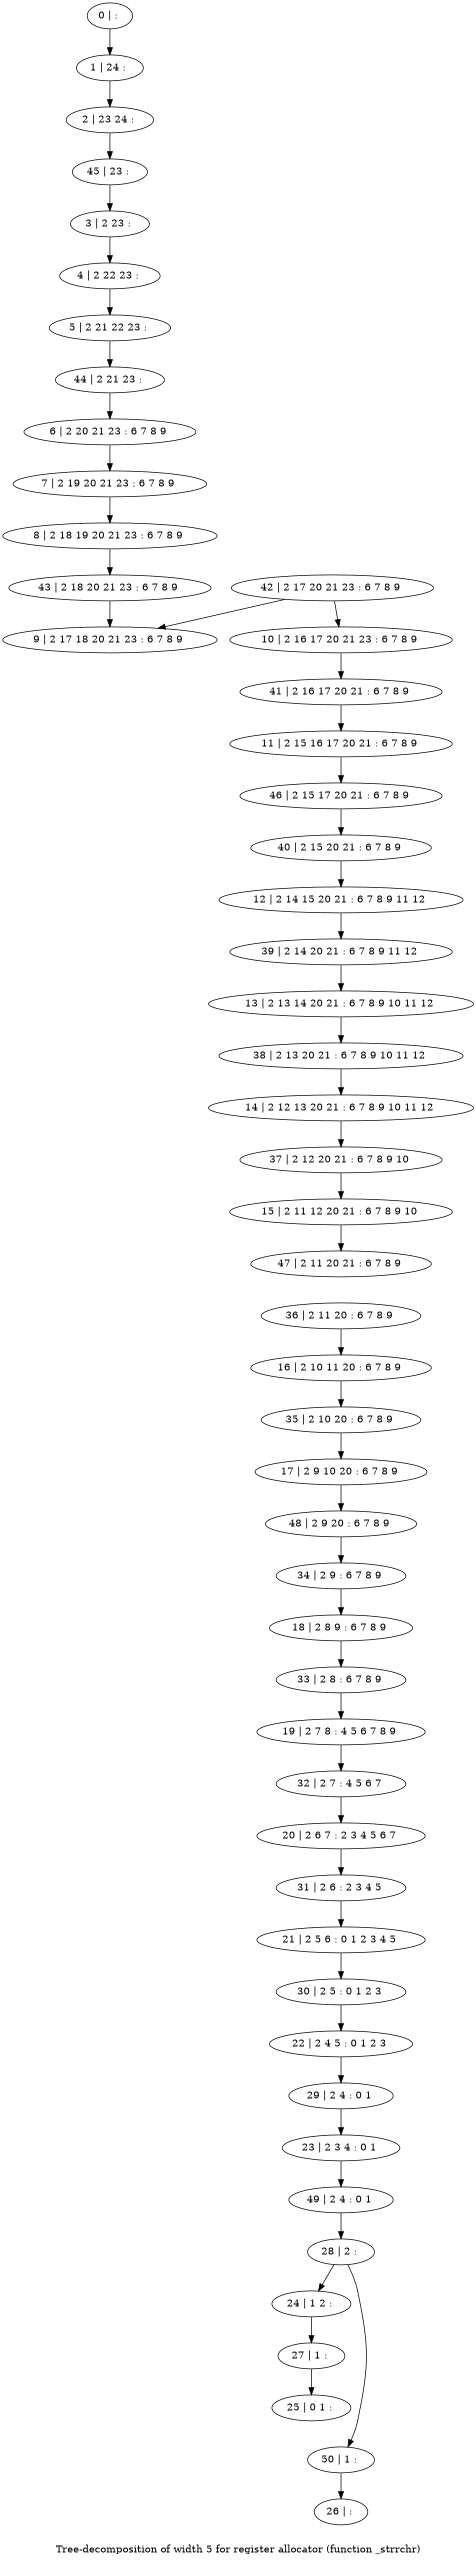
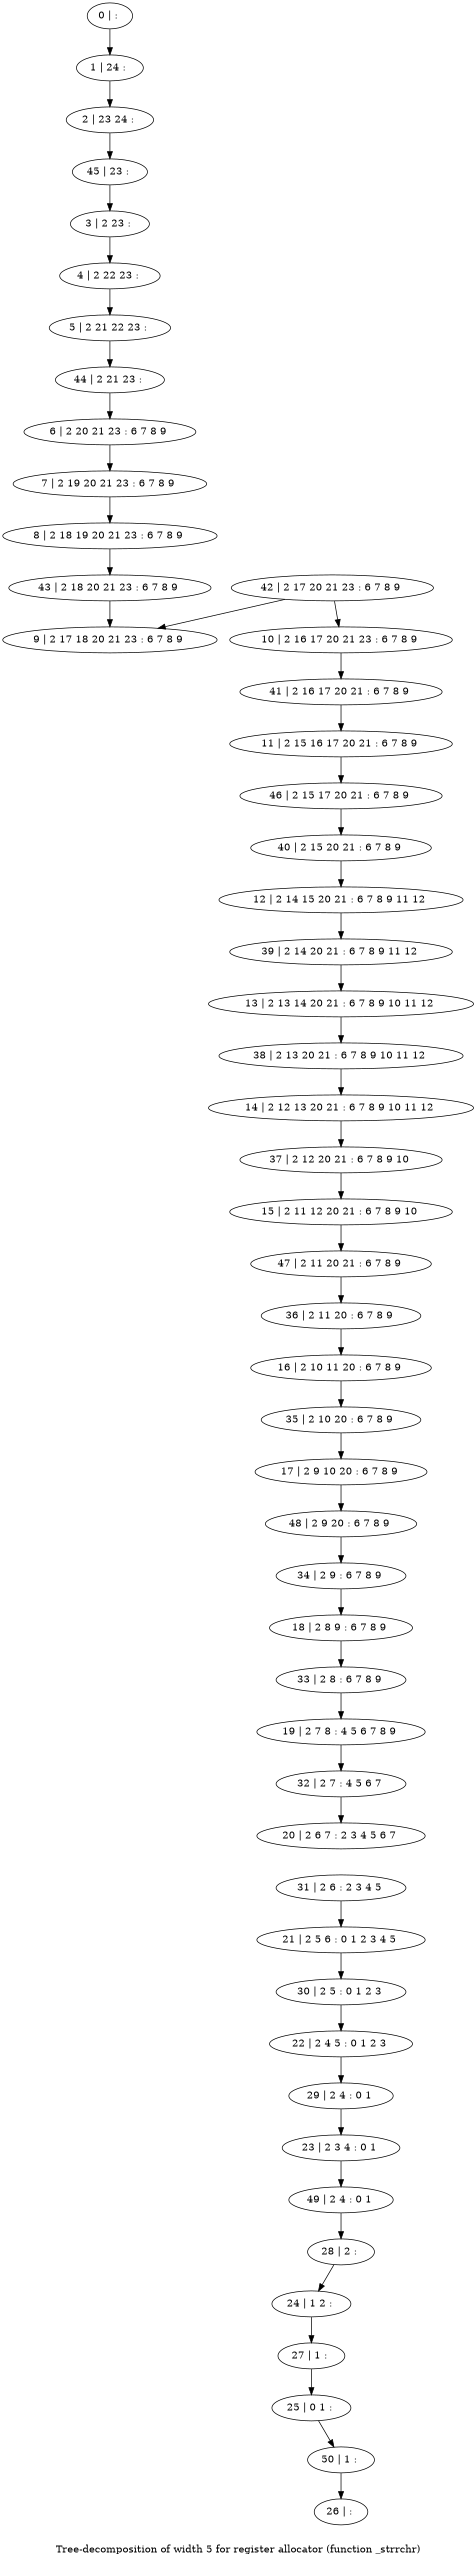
edge "47 | 2 11 20 21 : 6 7 8 9" -> "36 | 2 11 20 : 6 7 8 9": added
edge "20 | 2 6 7 : 2 3 4 5 6 7" -> "31 | 2 6 : 2 3 4 5": removed
edge "28 | 2 :" -> "50 | 1 :": now "25 | 0 1 :" -> "50 | 1 :"
